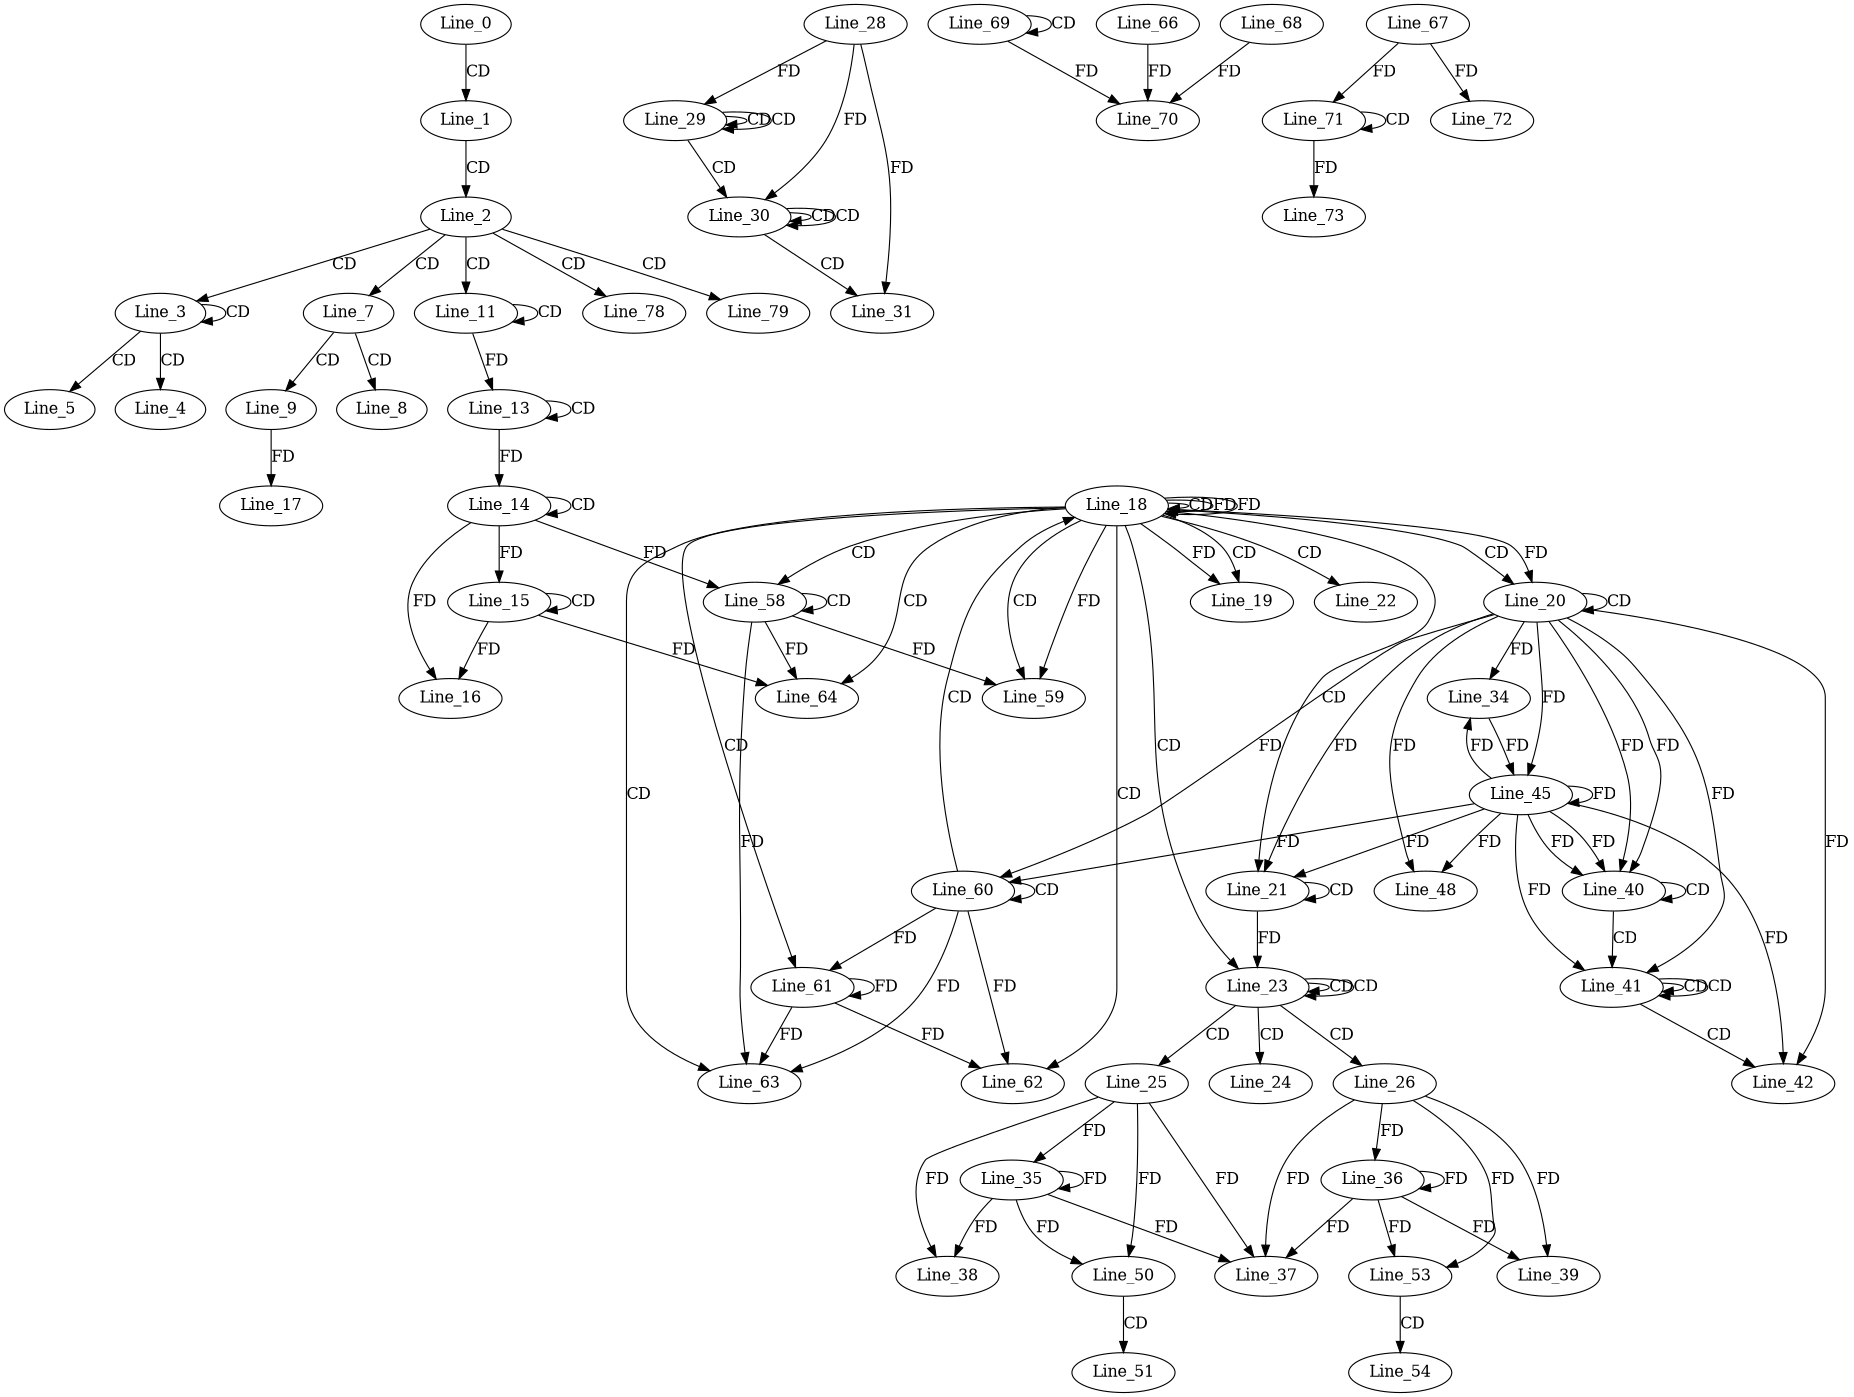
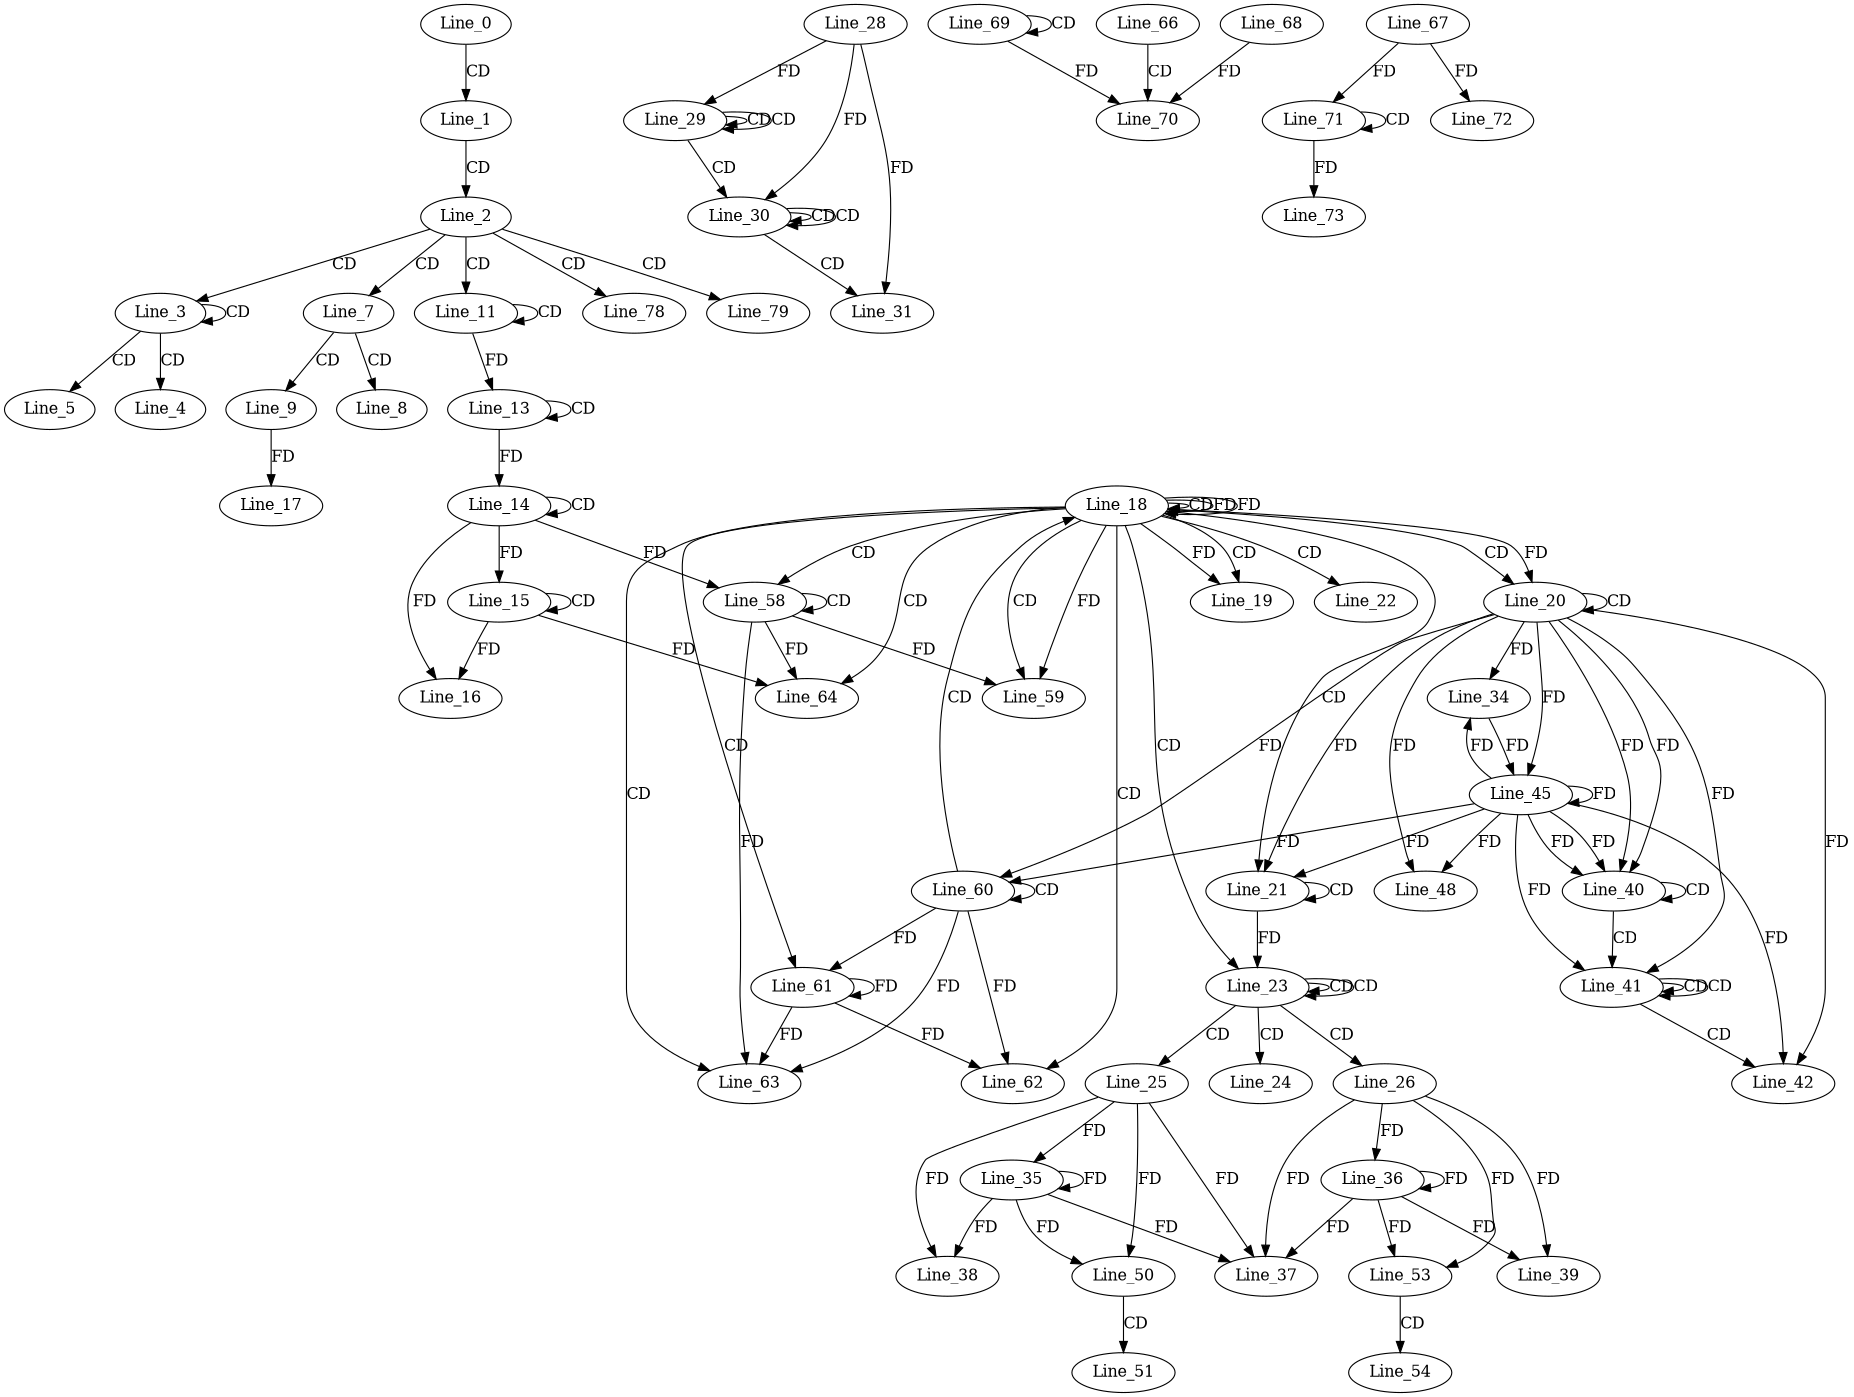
edge "Line_66" -> "Line_70": label "FD" -> "CD"
